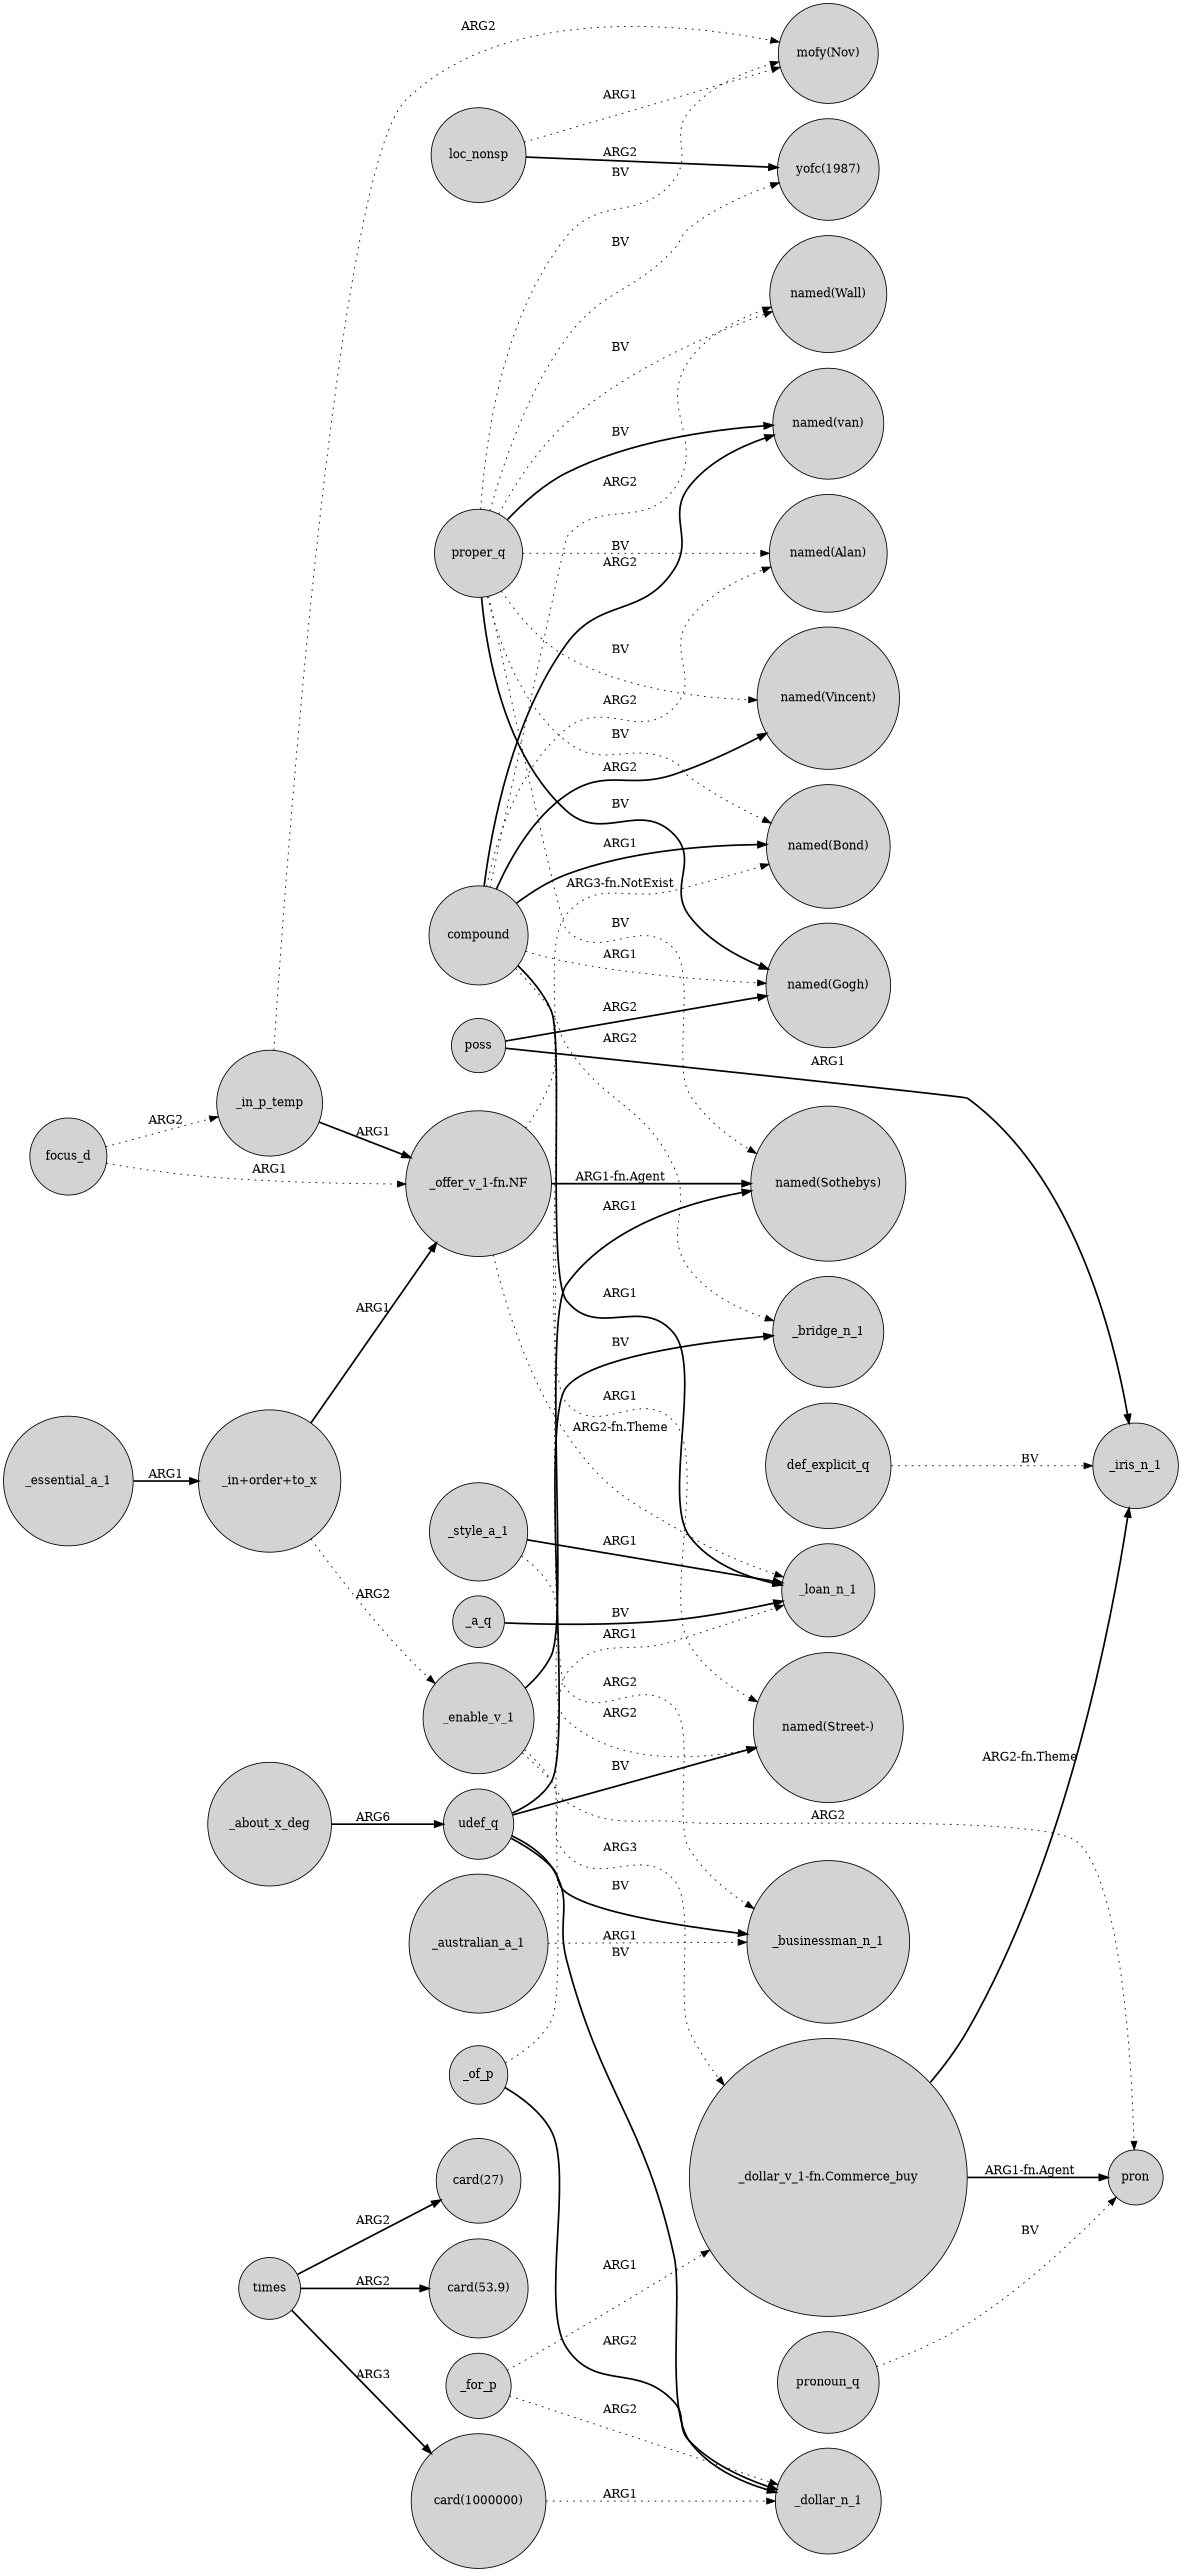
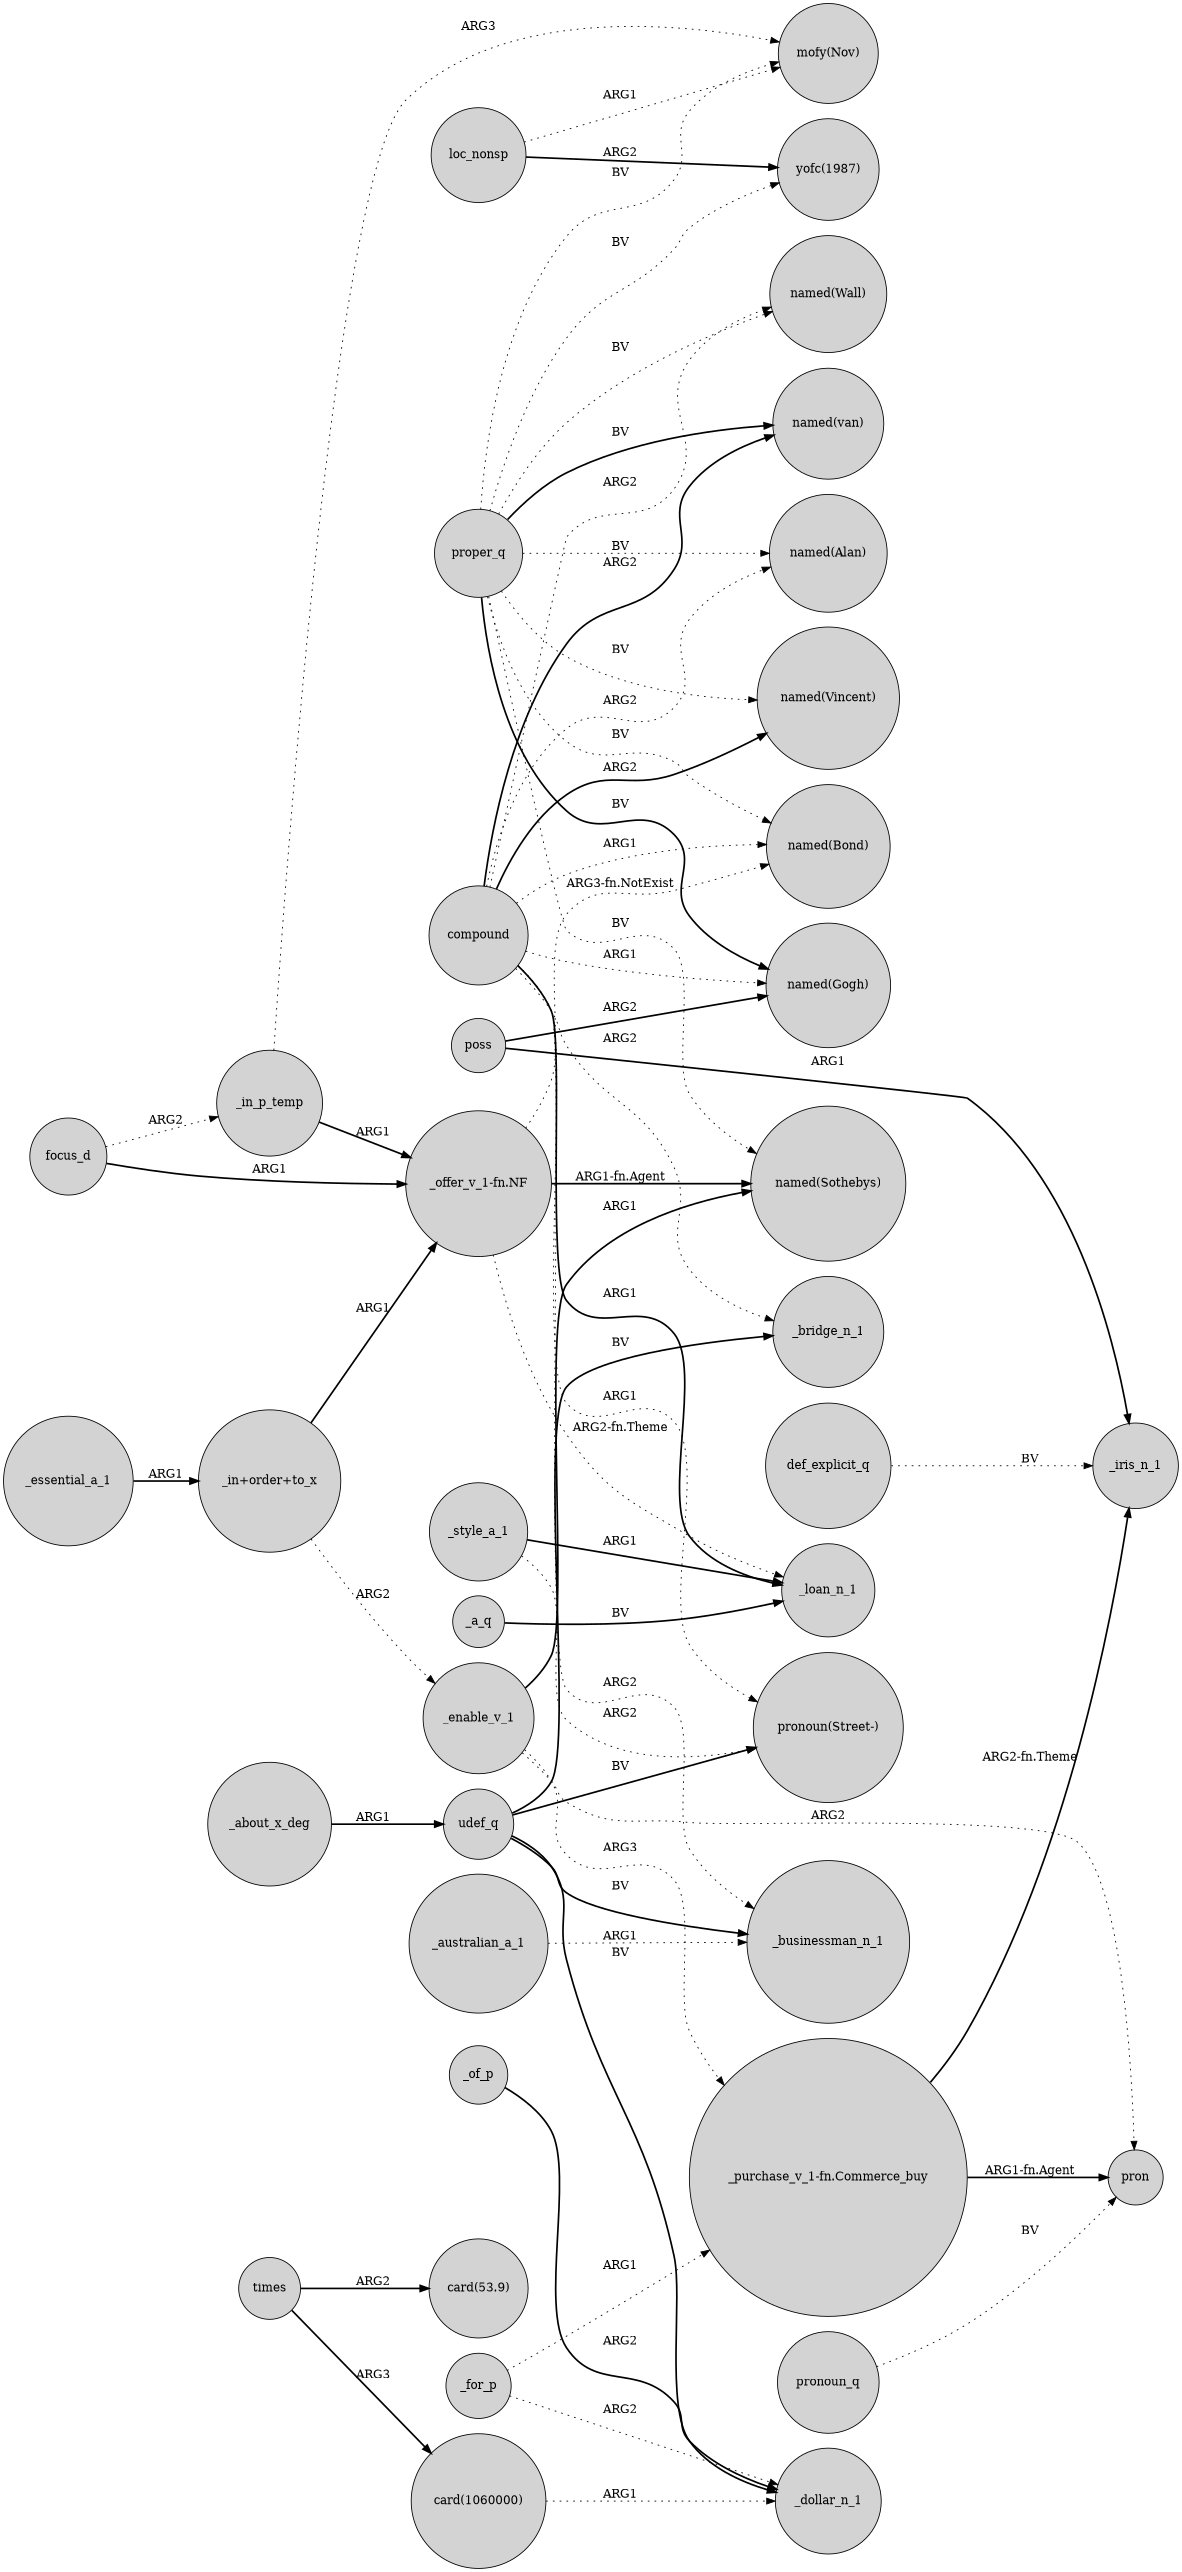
edge "_in_p_temp" -> "mofy(Nov)": label "ARG2" -> "ARG3"
edge "compound" -> "named(Bond)": style bold -> dotted
edge "focus_d" -> "_offer_v_1-fn.NF": style dotted -> bold
node "named(Street-)": label "named(Street-)" -> "pronoun(Street-)"
edge "_about_x_deg" -> "udef_q": label "ARG6" -> "ARG1"
edge "_of_p" -> "_loan_n_1": removed, label "ARG1"
node "_dollar_v_1-fn.Commerce_buy": label "_dollar_v_1-fn.Commerce_buy" -> "_purchase_v_1-fn.Commerce_buy"
node "card(27)": removed
node "card(1000000)": label "card(1000000)" -> "card(1060000)"
